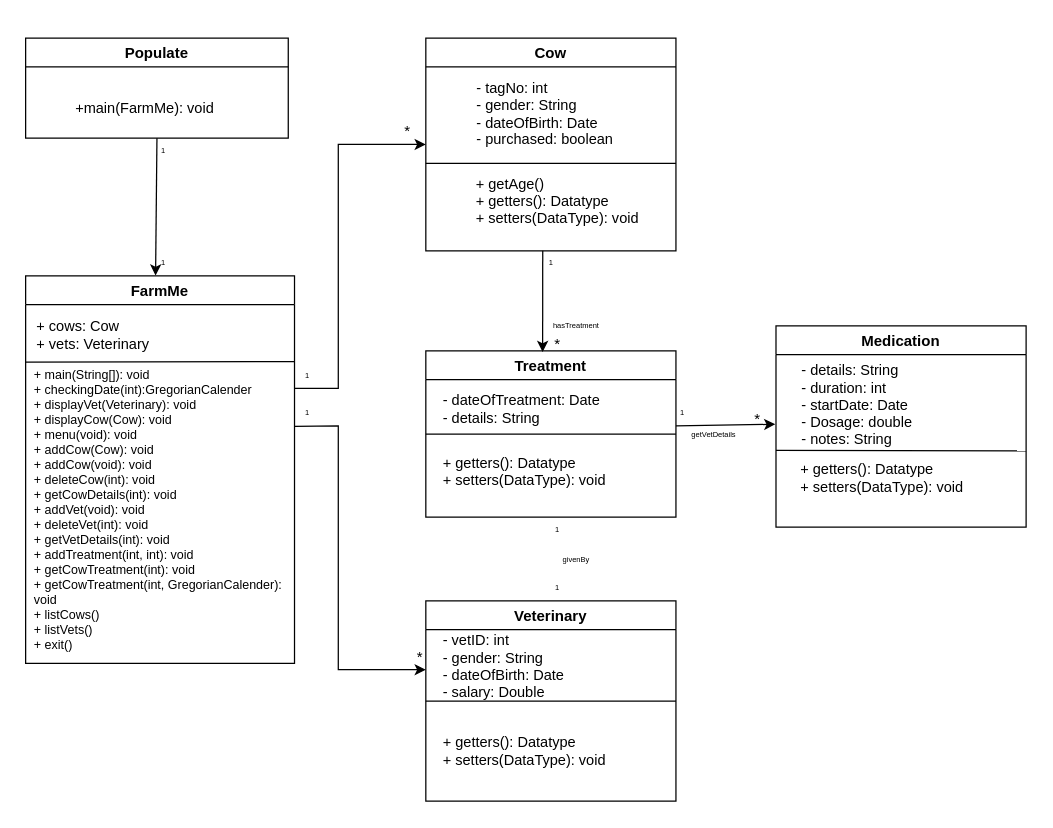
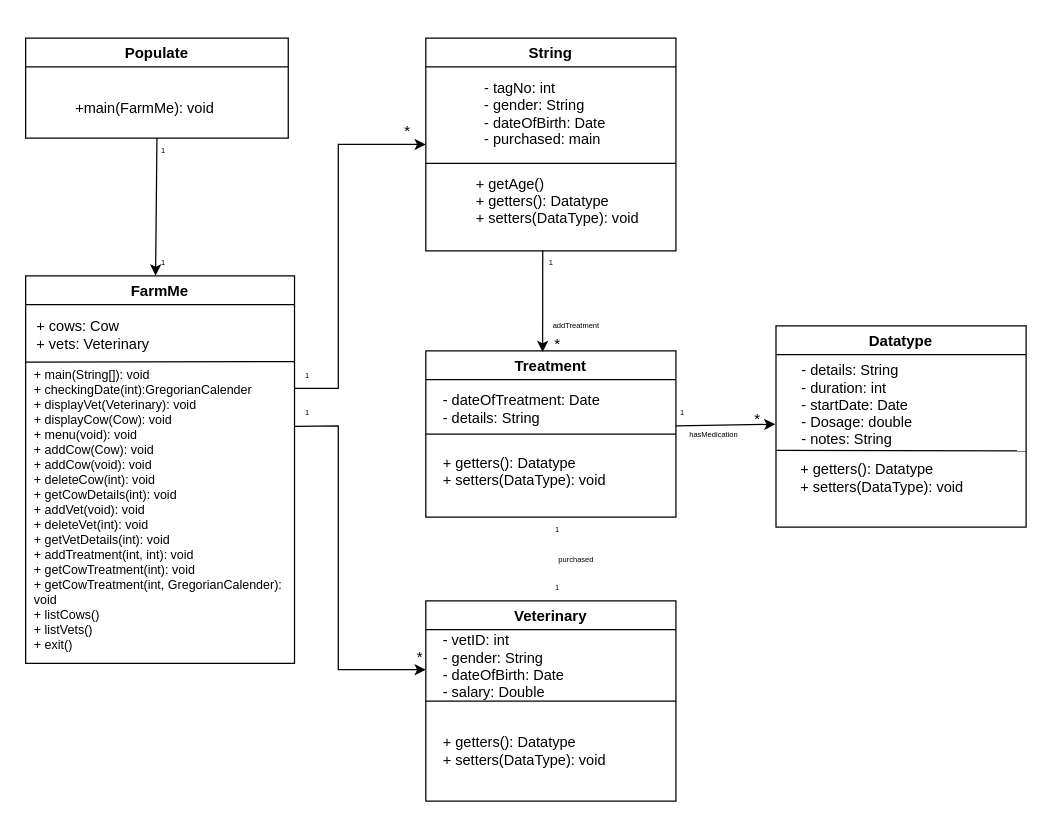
node "Cow": label "Cow" -> "String"
node "- tagNo: int - gender: String - dateOfBirth: Date - purchased: boolean": label "- tagNo: int - gender: String - dateOfBirth: Date - purchased: boolean" -> "- tagNo: int - gender: String - dateOfBirth: Date - purchased: main"
node "hasTreatment": label "hasTreatment" -> "addTreatment"
node "Medication": label "Medication" -> "Datatype"
node "getVetDetails": label "getVetDetails" -> "hasMedication"
node "givenBy": label "givenBy" -> "purchased"
